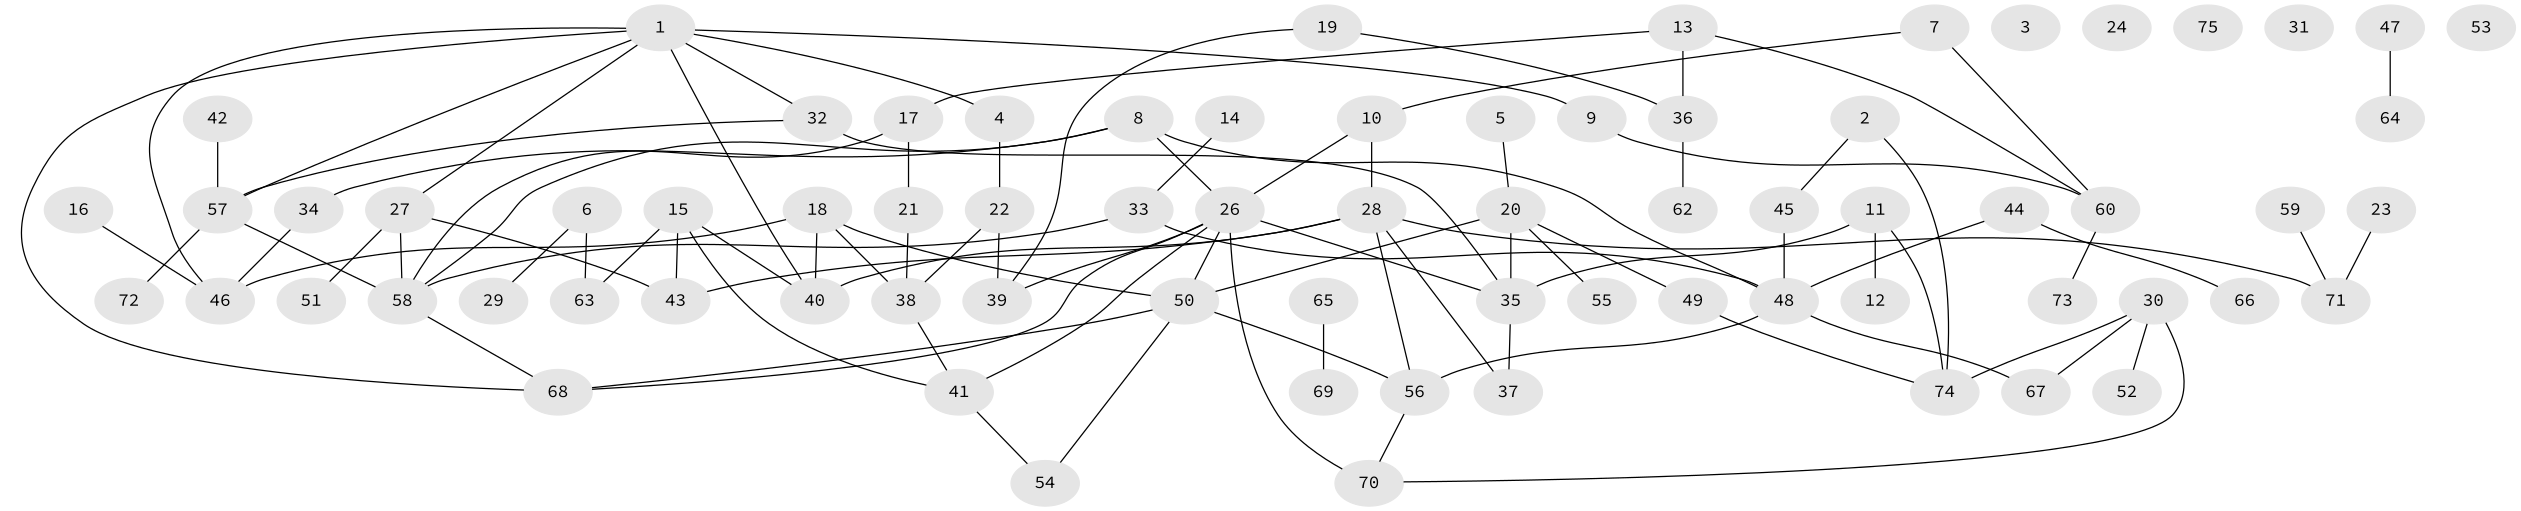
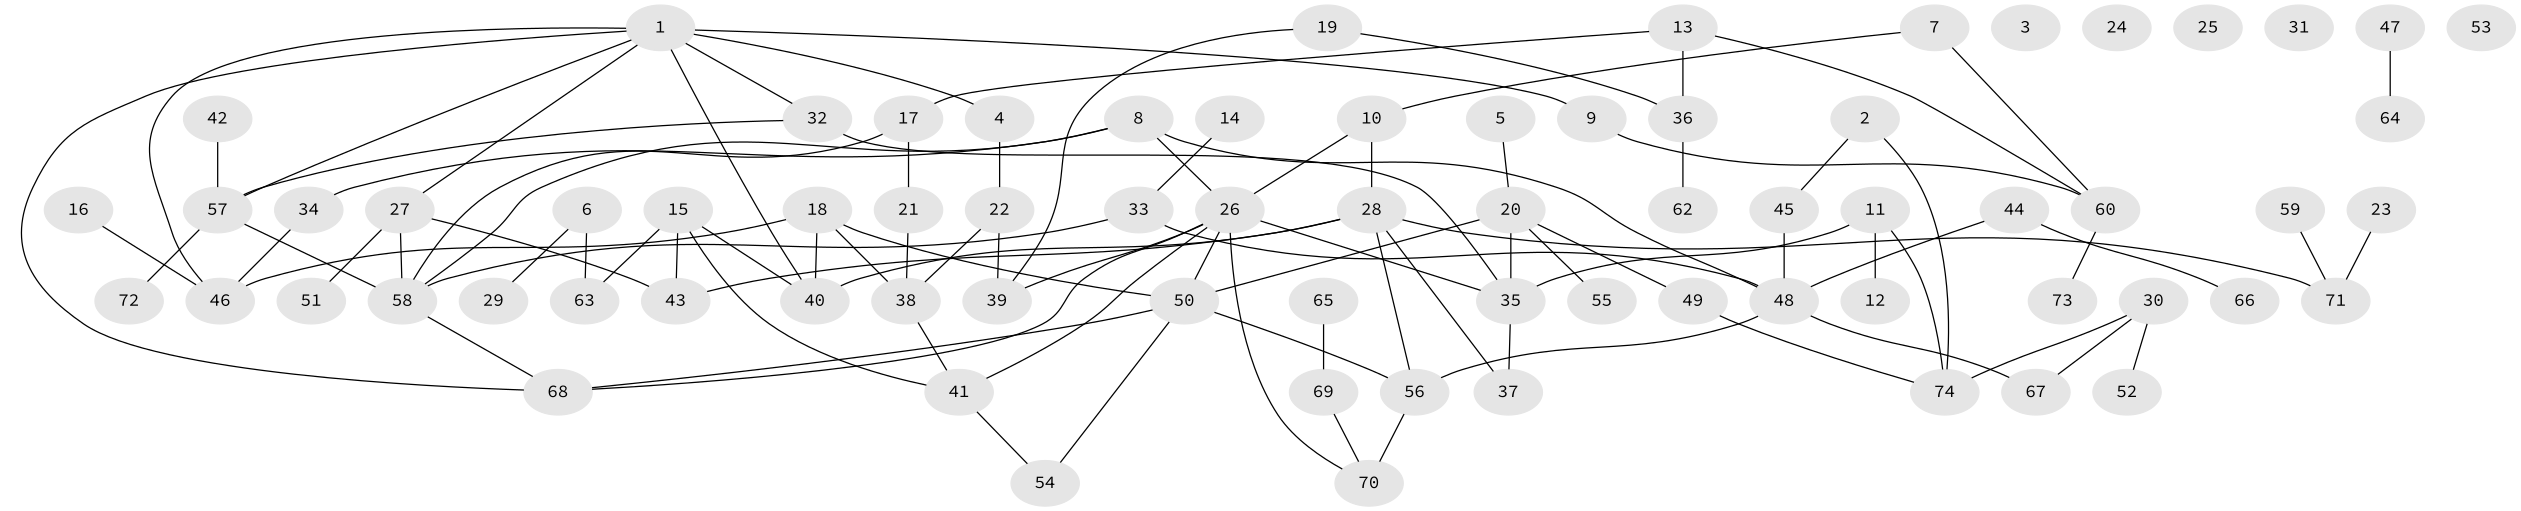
node "75": label "75" -> "25"
edge "30" -- "70": now "69" -- "70"
